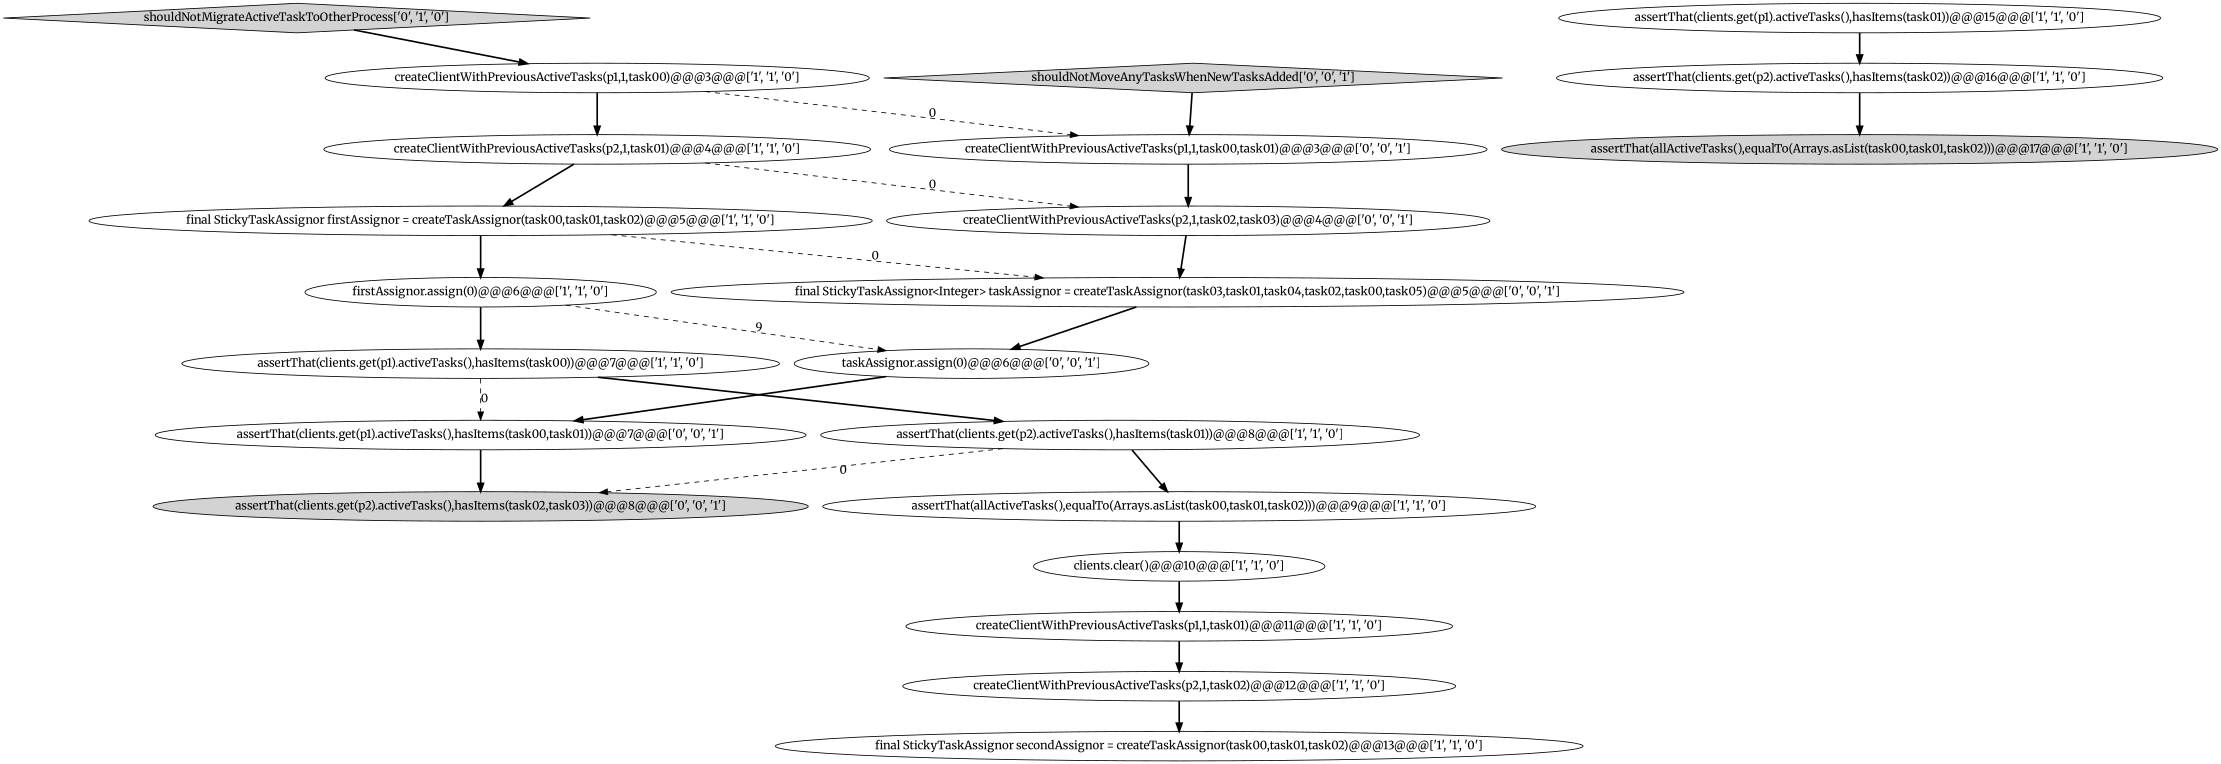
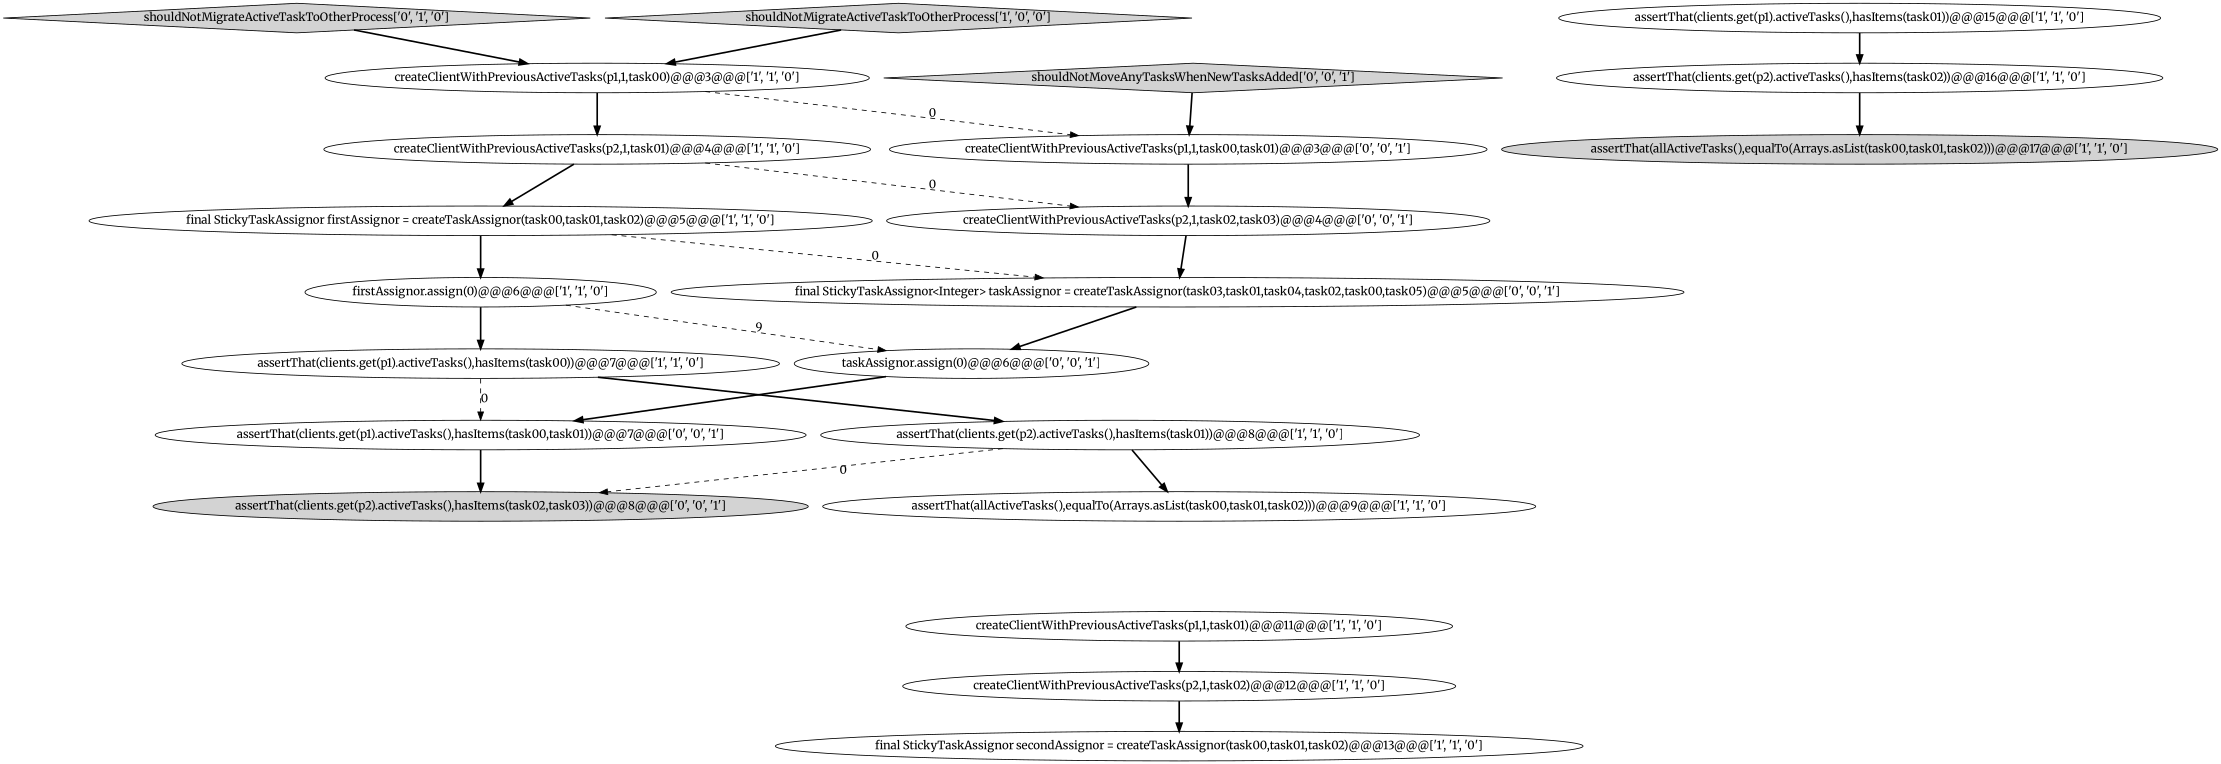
node "shouldNotMigrateActiveTaskToOtherProcess['1', '0', '0']": added
node "clients.clear()@@@10@@@['1', '1', '0']": removed
